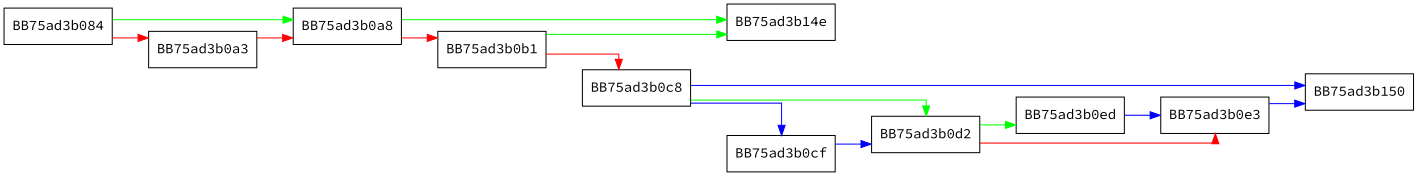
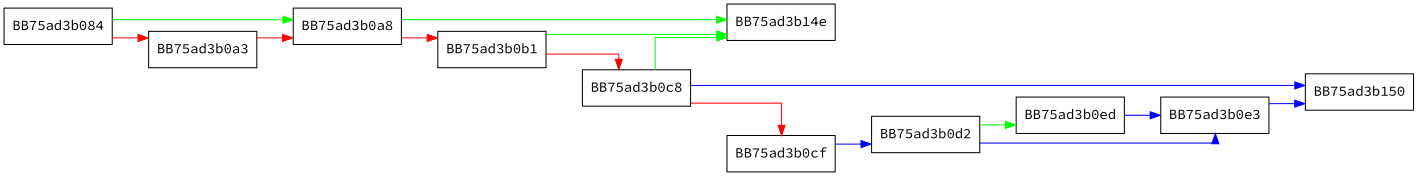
edge "BB75ad3b0c8" -> "BB75ad3b0d2": now "BB75ad3b0c8" -> "BB75ad3b14e"
edge "BB75ad3b0c8" -> "BB75ad3b0cf": color blue -> red
edge "BB75ad3b0d2" -> "BB75ad3b0e3": color red -> blue
